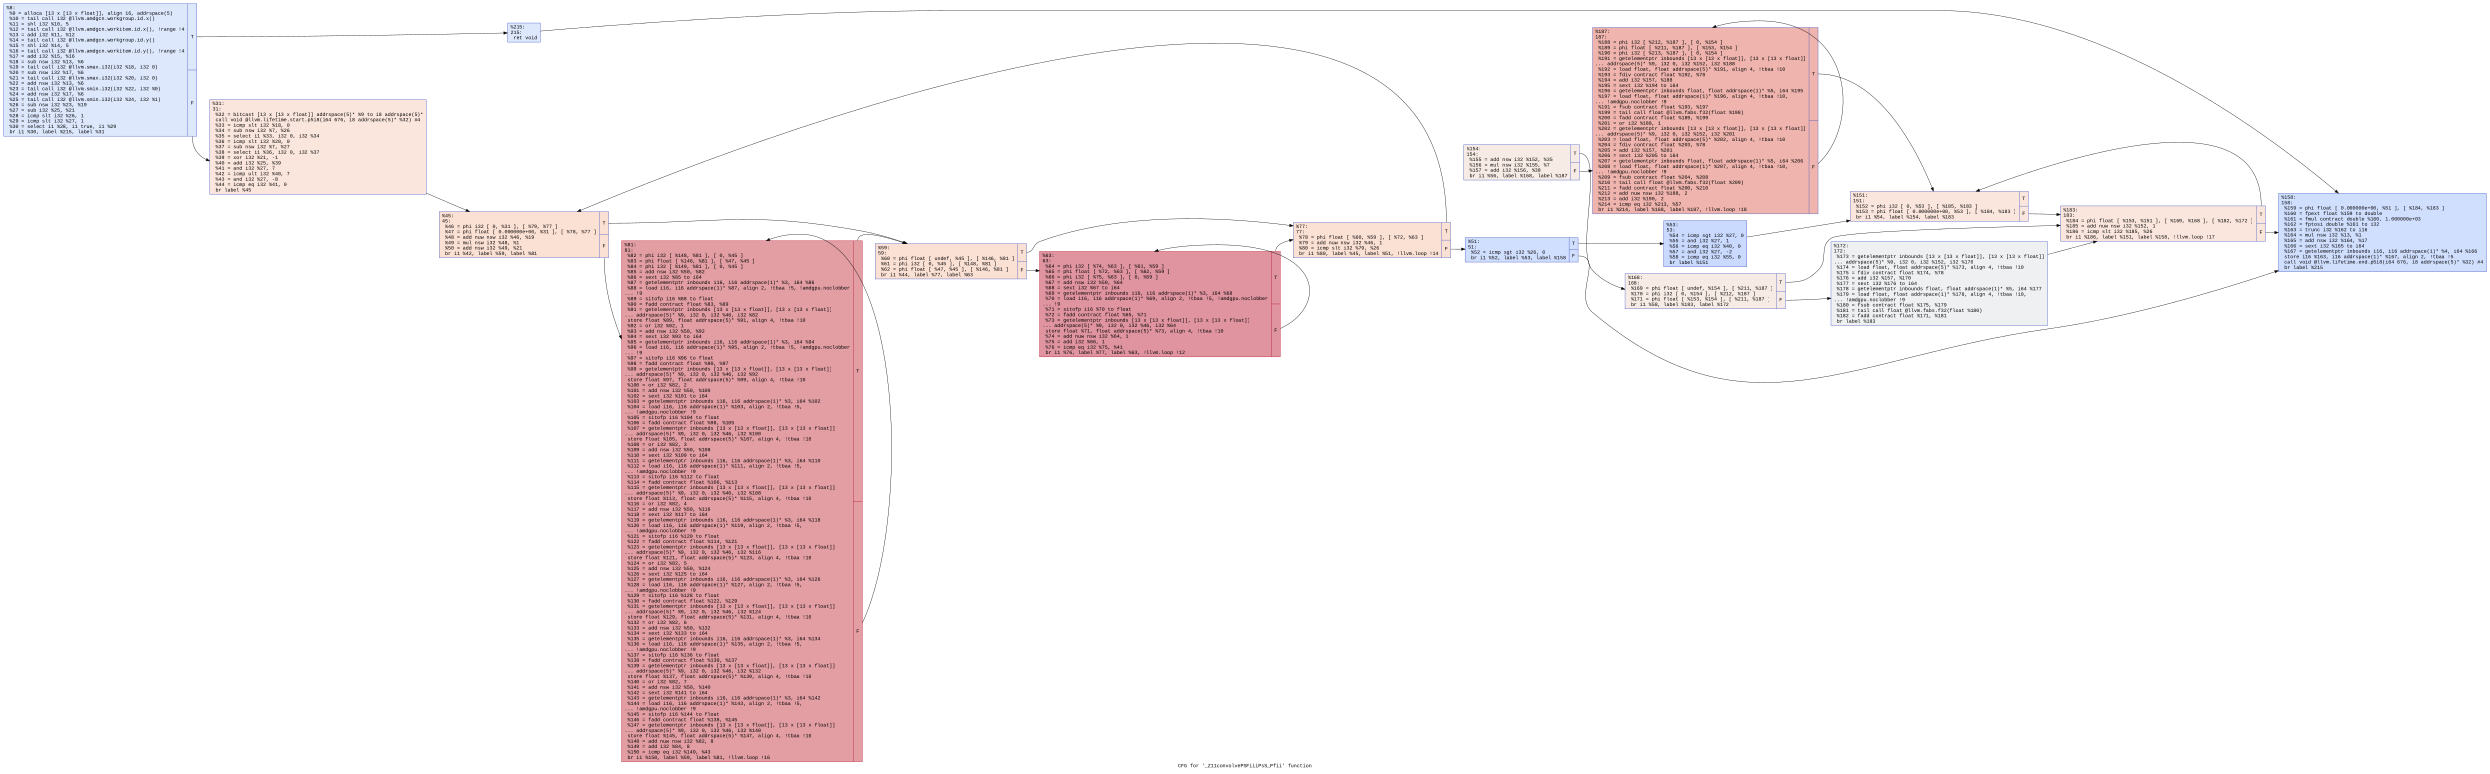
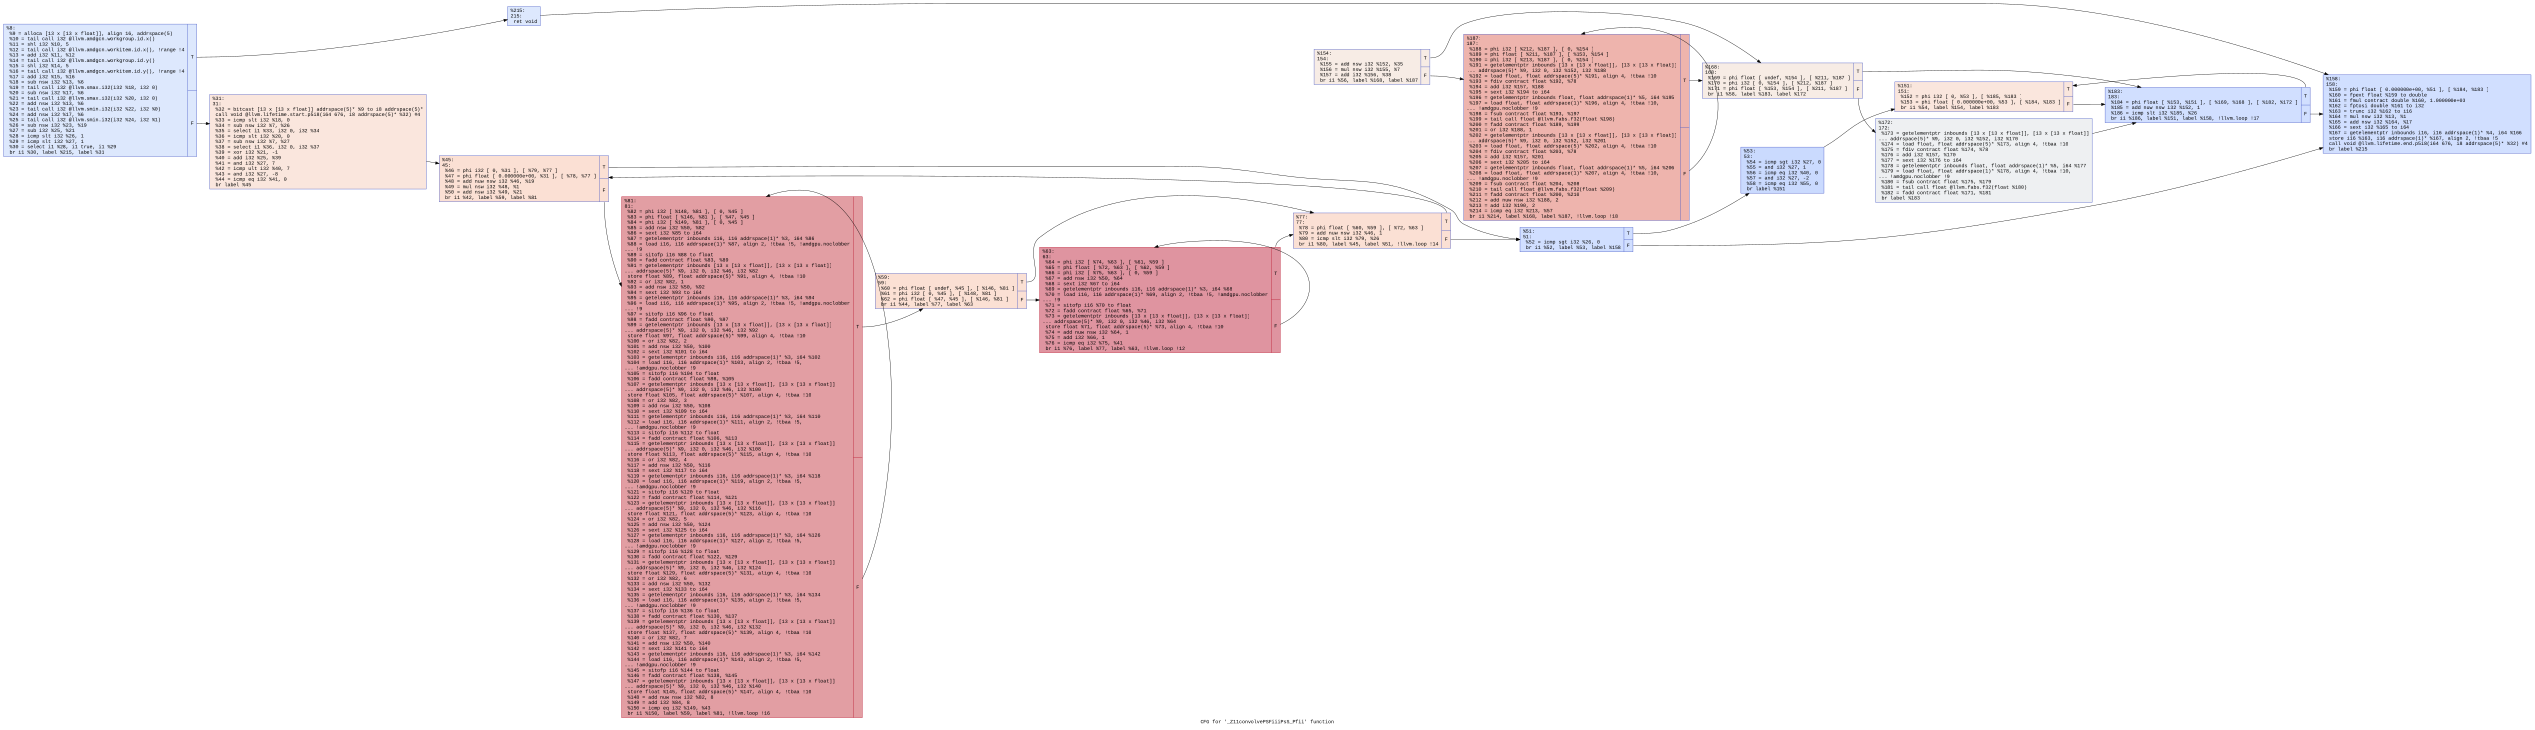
node "%187:": text "%191 = fsub contract float %193, %197" -> "%198 = fsub contract float %193, %197"
edge "%187:" -> "%151:": now "%187:" -> "%168:"
edge "%45:" -> "%59:": now "%45:" -> "%51:"
node "%183:": fillcolor #f3c7b170 -> #96b7ff70
